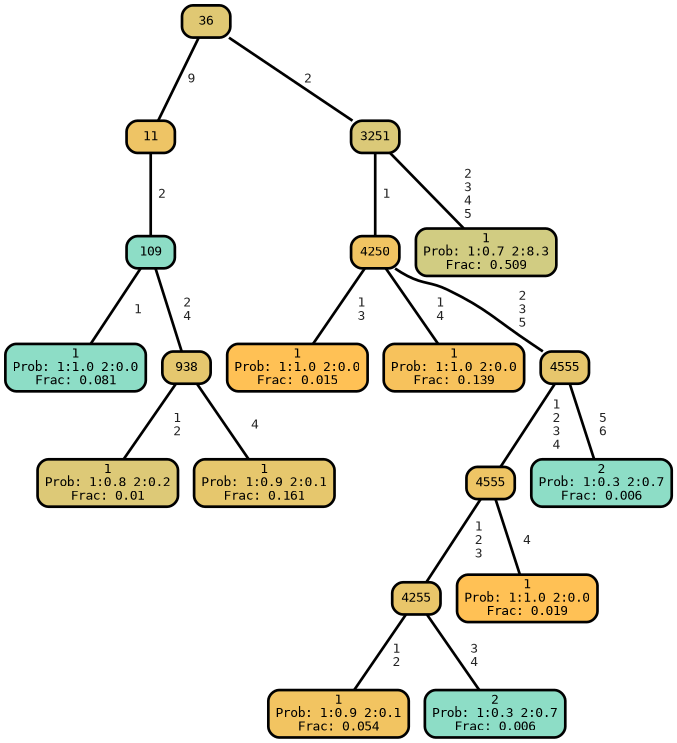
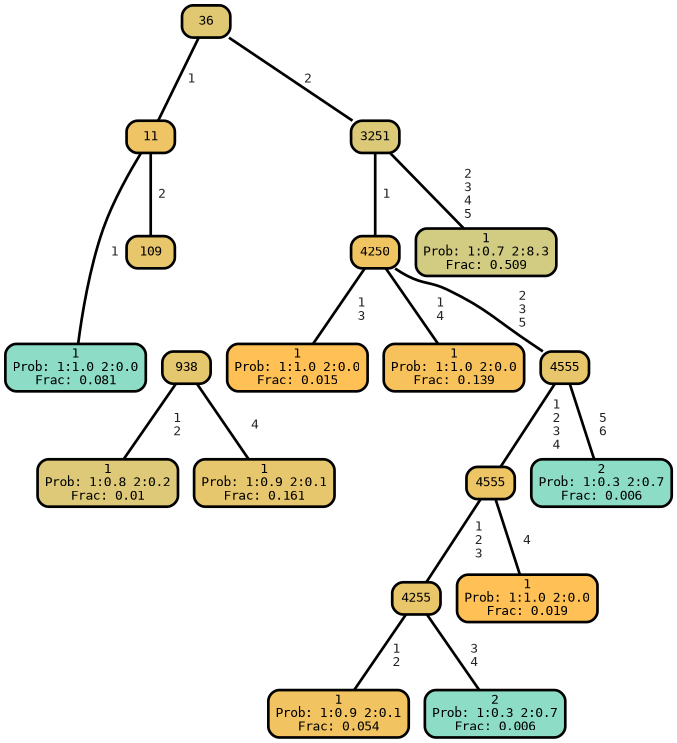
edge "36" -- "11": label " 9" -> " 1"
node "109": fillcolor #8dddc6 -> #e7c66c
edge "109" -- "1 Prob: 1:1.0 2:0.0 Frac: 0.081": now "11" -- "1 Prob: 1:1.0 2:0.0 Frac: 0.081"
edge "109" -- "938": removed, label "2 4"
